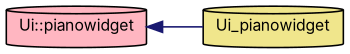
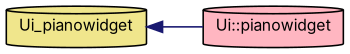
edge "Ui_pianowidget" -> "Ui::pianowidget": reversed
